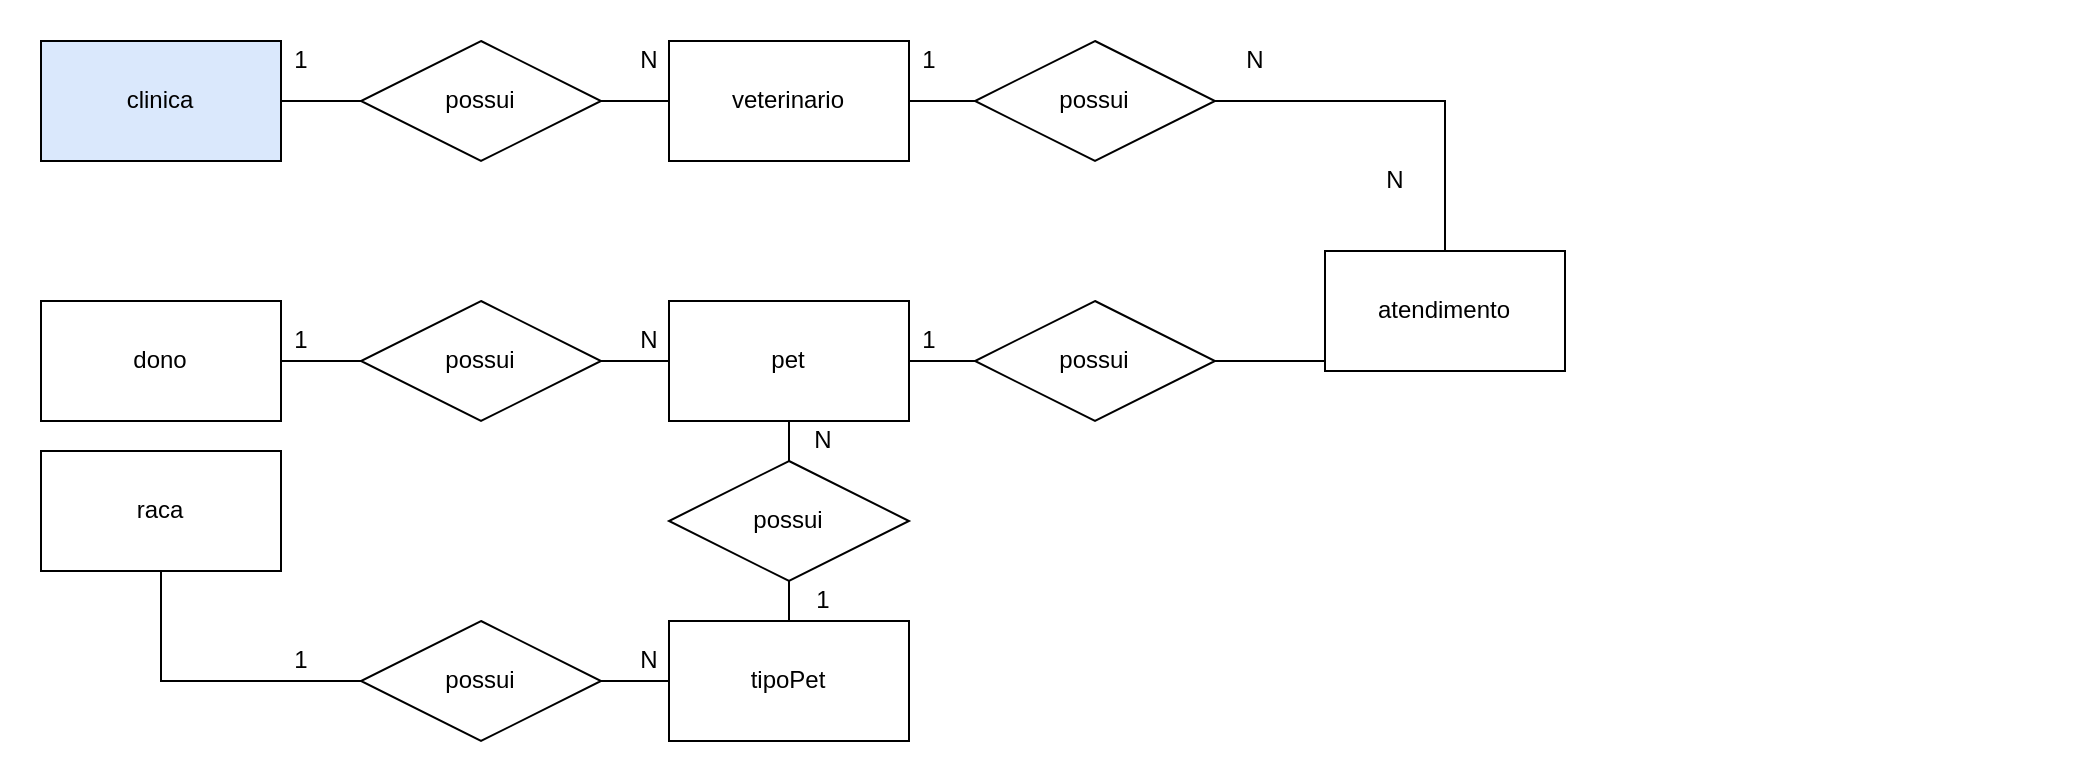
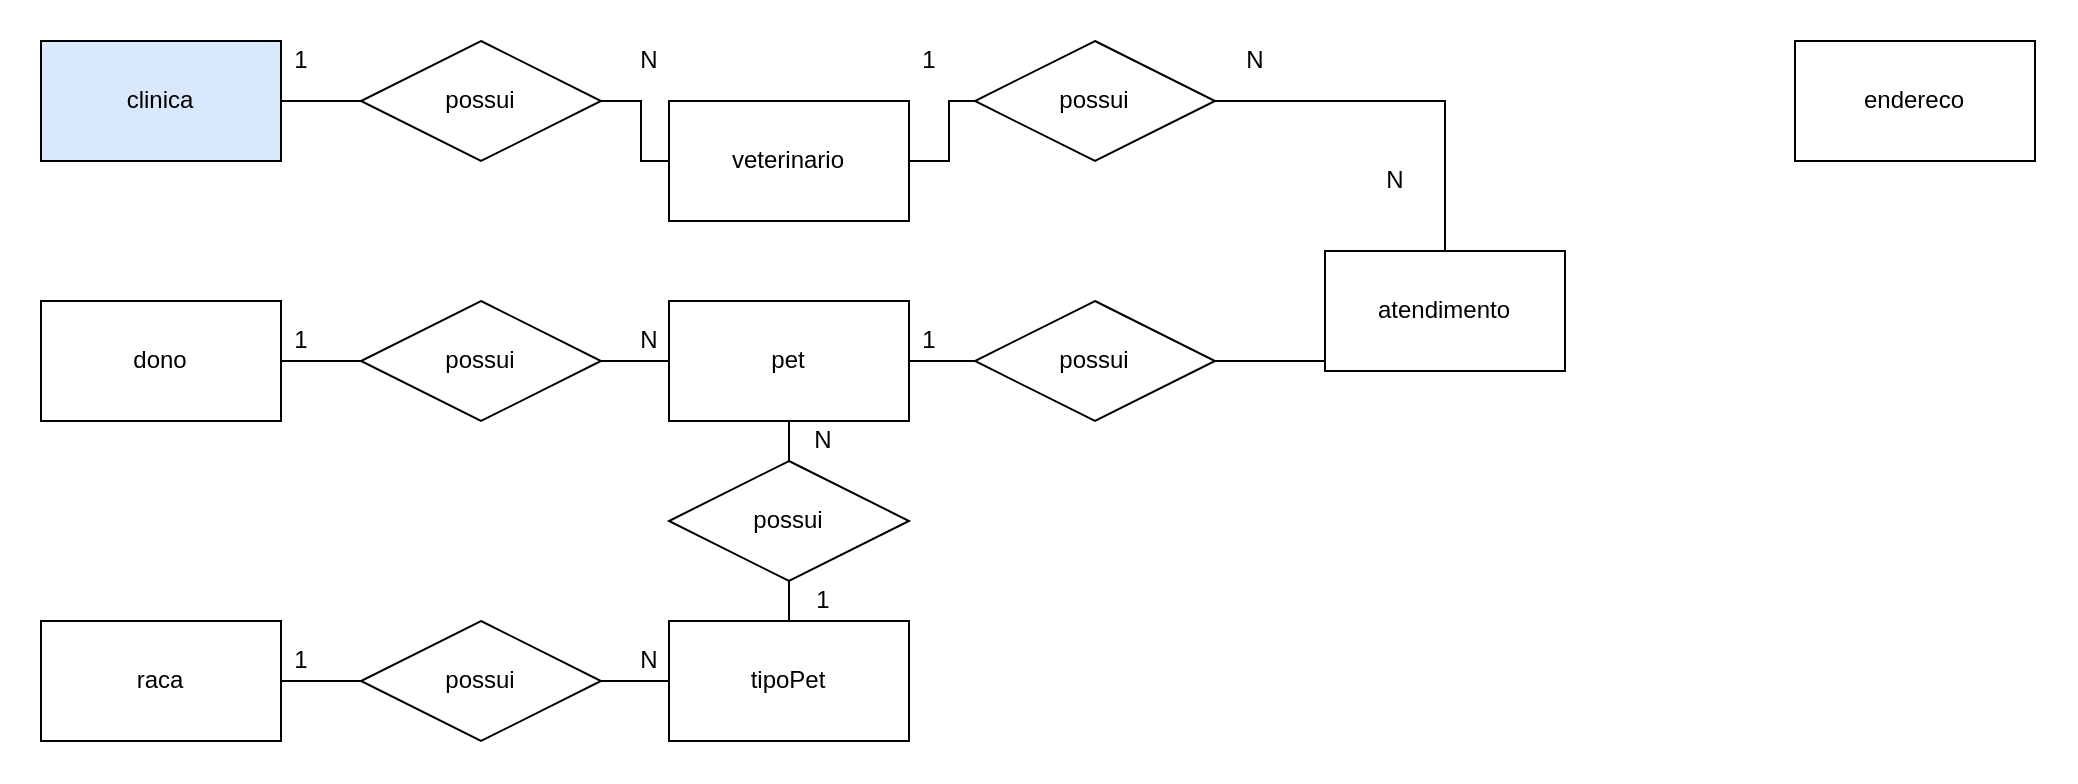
node "veterinario": moved (789, 101) -> (789, 161)
node "endereco": added
node "raca": moved (161, 511) -> (161, 681)
